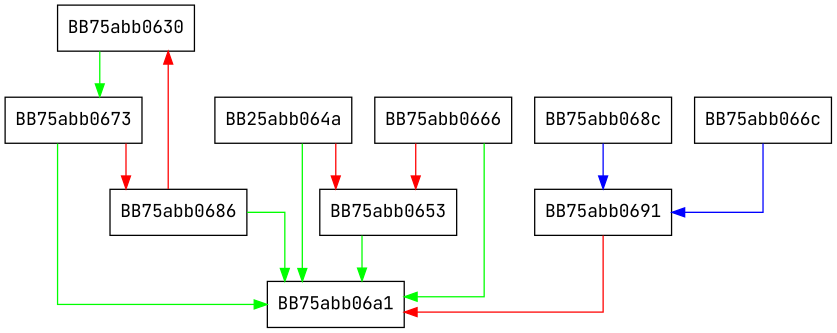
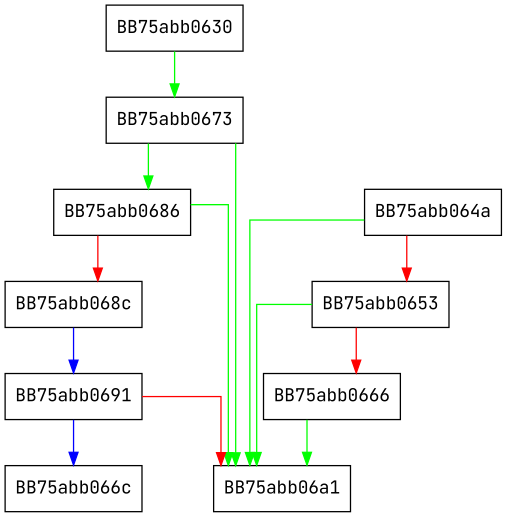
node "BB25abb064a": label "BB25abb064a" -> "BB75abb064a"
edge "BB75abb0686" -> "BB75abb0630": now "BB75abb0686" -> "BB75abb068c"
edge "BB75abb0673" -> "BB75abb0686": color red -> green
edge "BB75abb0666" -> "BB75abb0653": reversed
edge "BB75abb066c" -> "BB75abb0691": reversed
